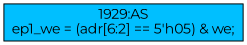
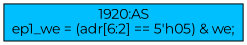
node "1929:AS ep1_we = (adr[6:2] == 5'h05) & we;": label "1929:AS ep1_we = (adr[6:2] == 5'h05) & we;" -> "1920:AS ep1_we = (adr[6:2] == 5'h05) & we;"
